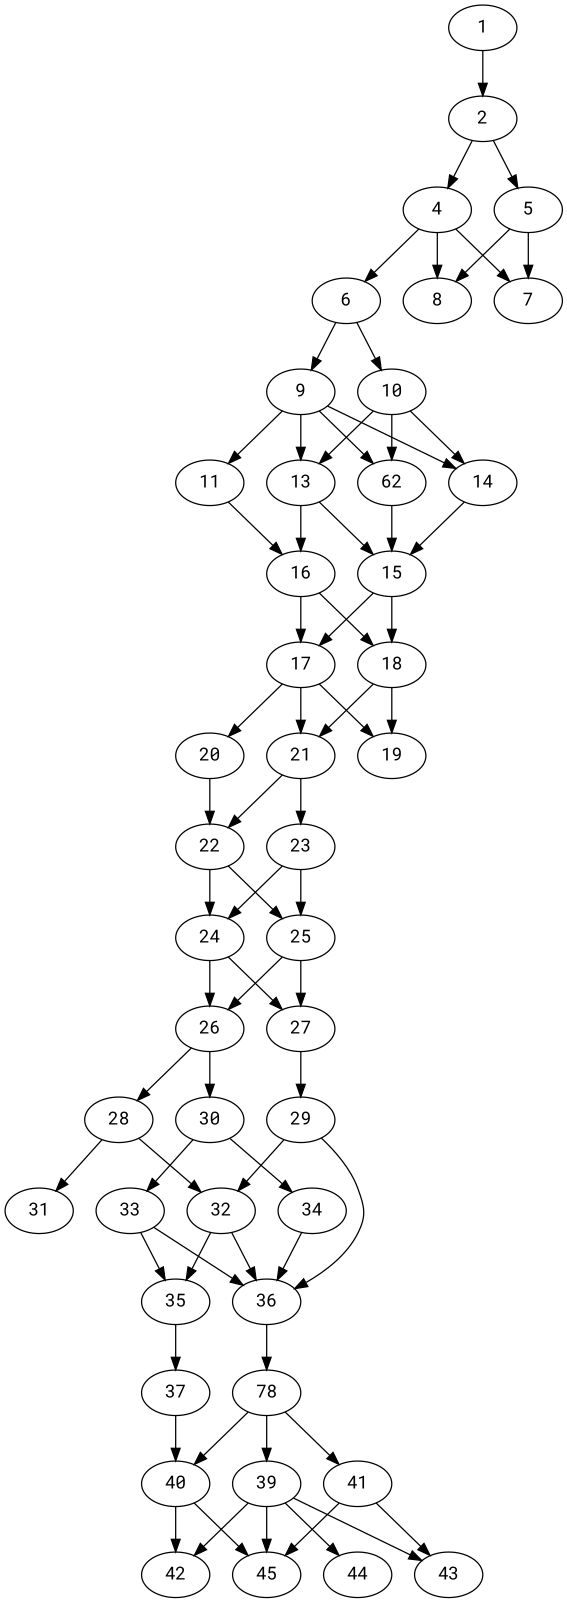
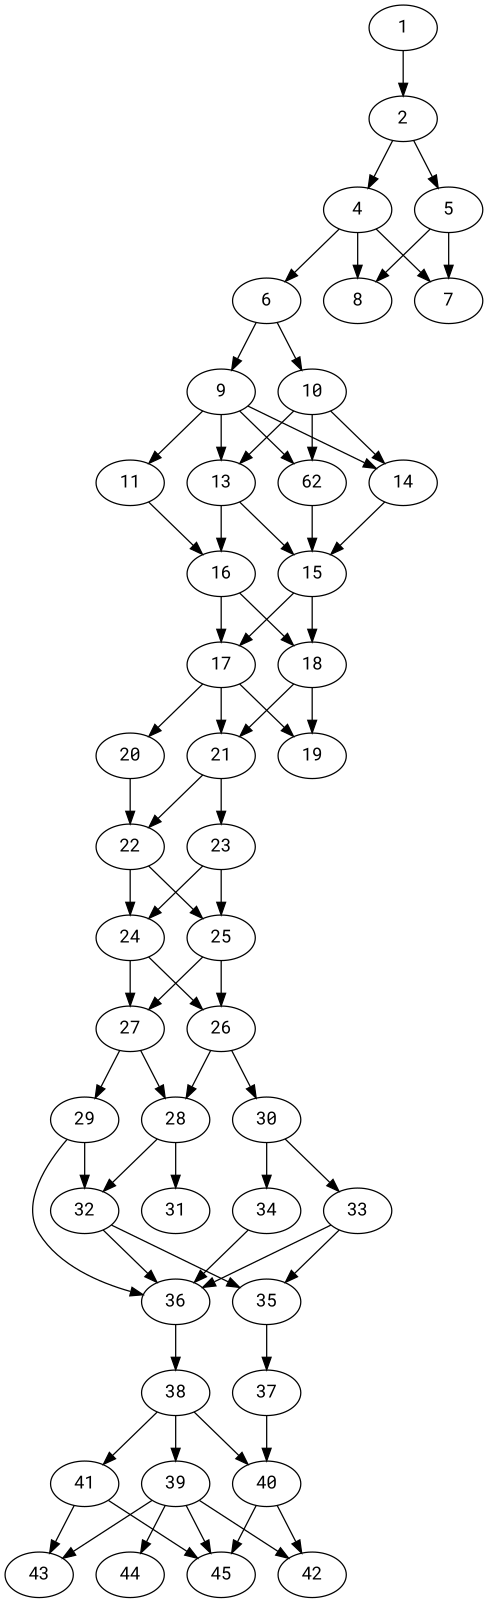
edge "27" -> "28": added
node "78": label "78" -> "38"
